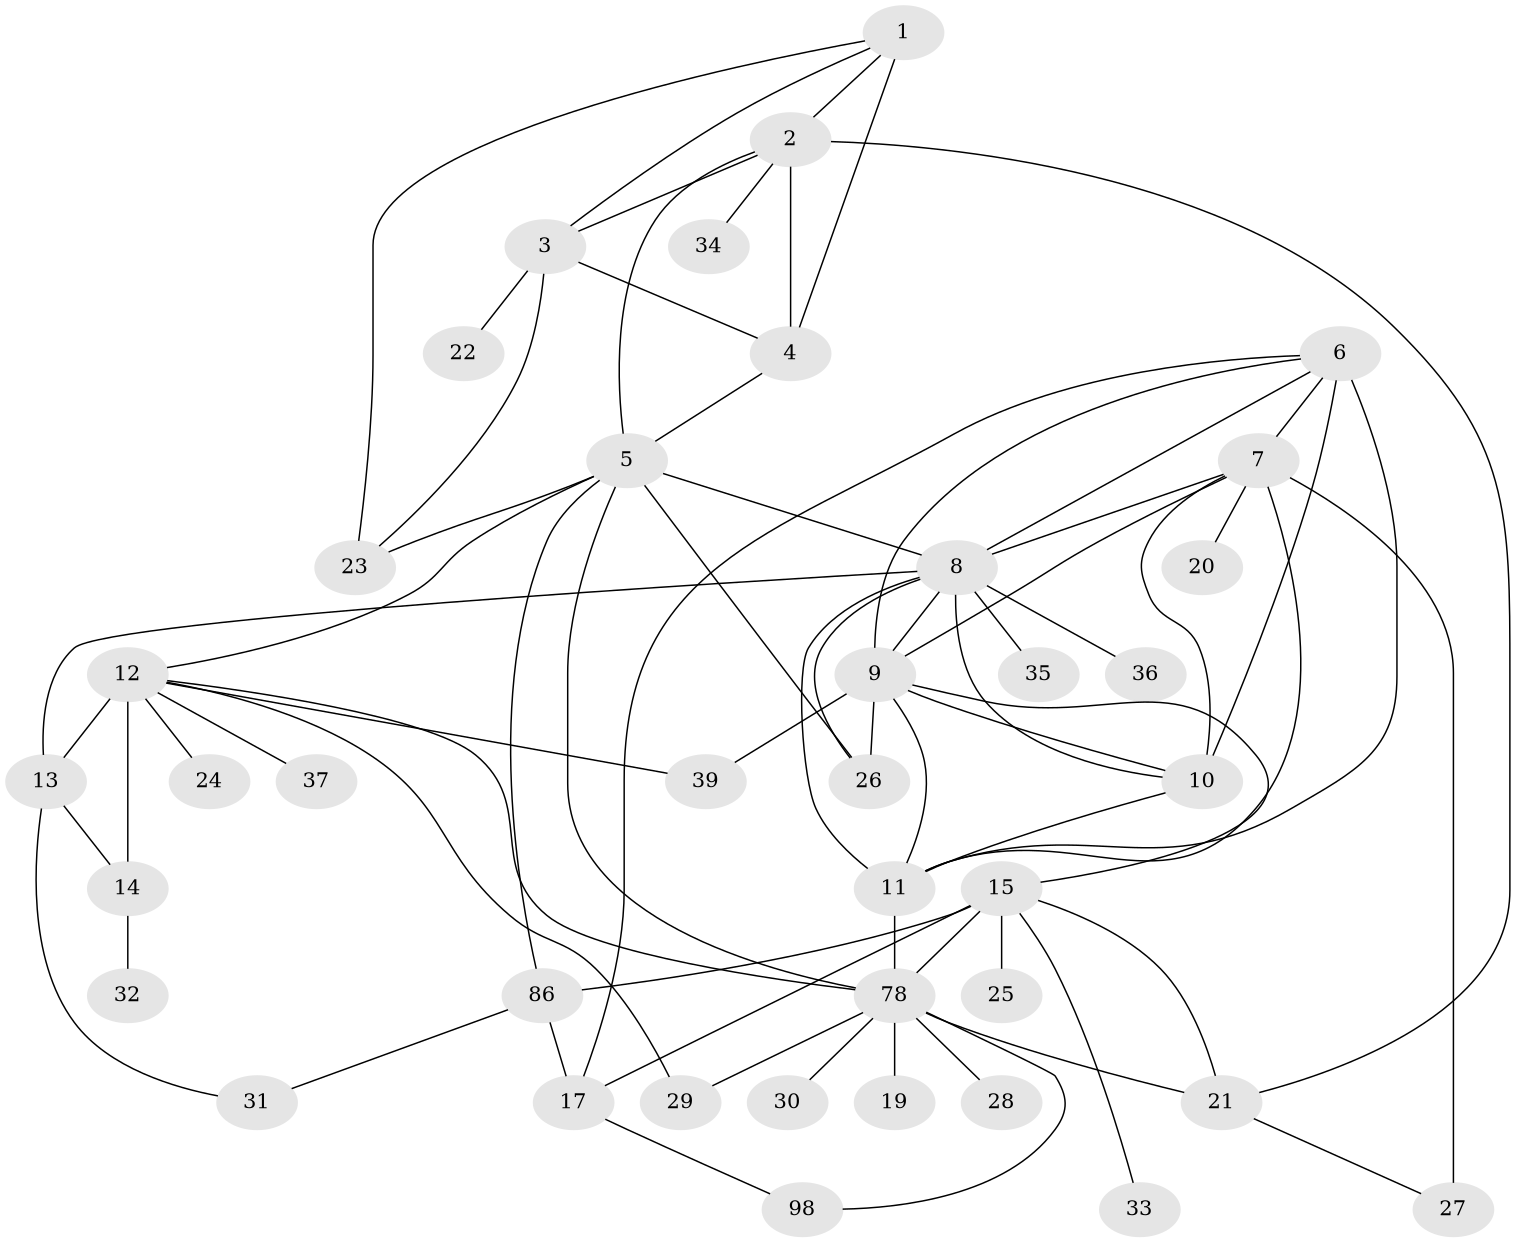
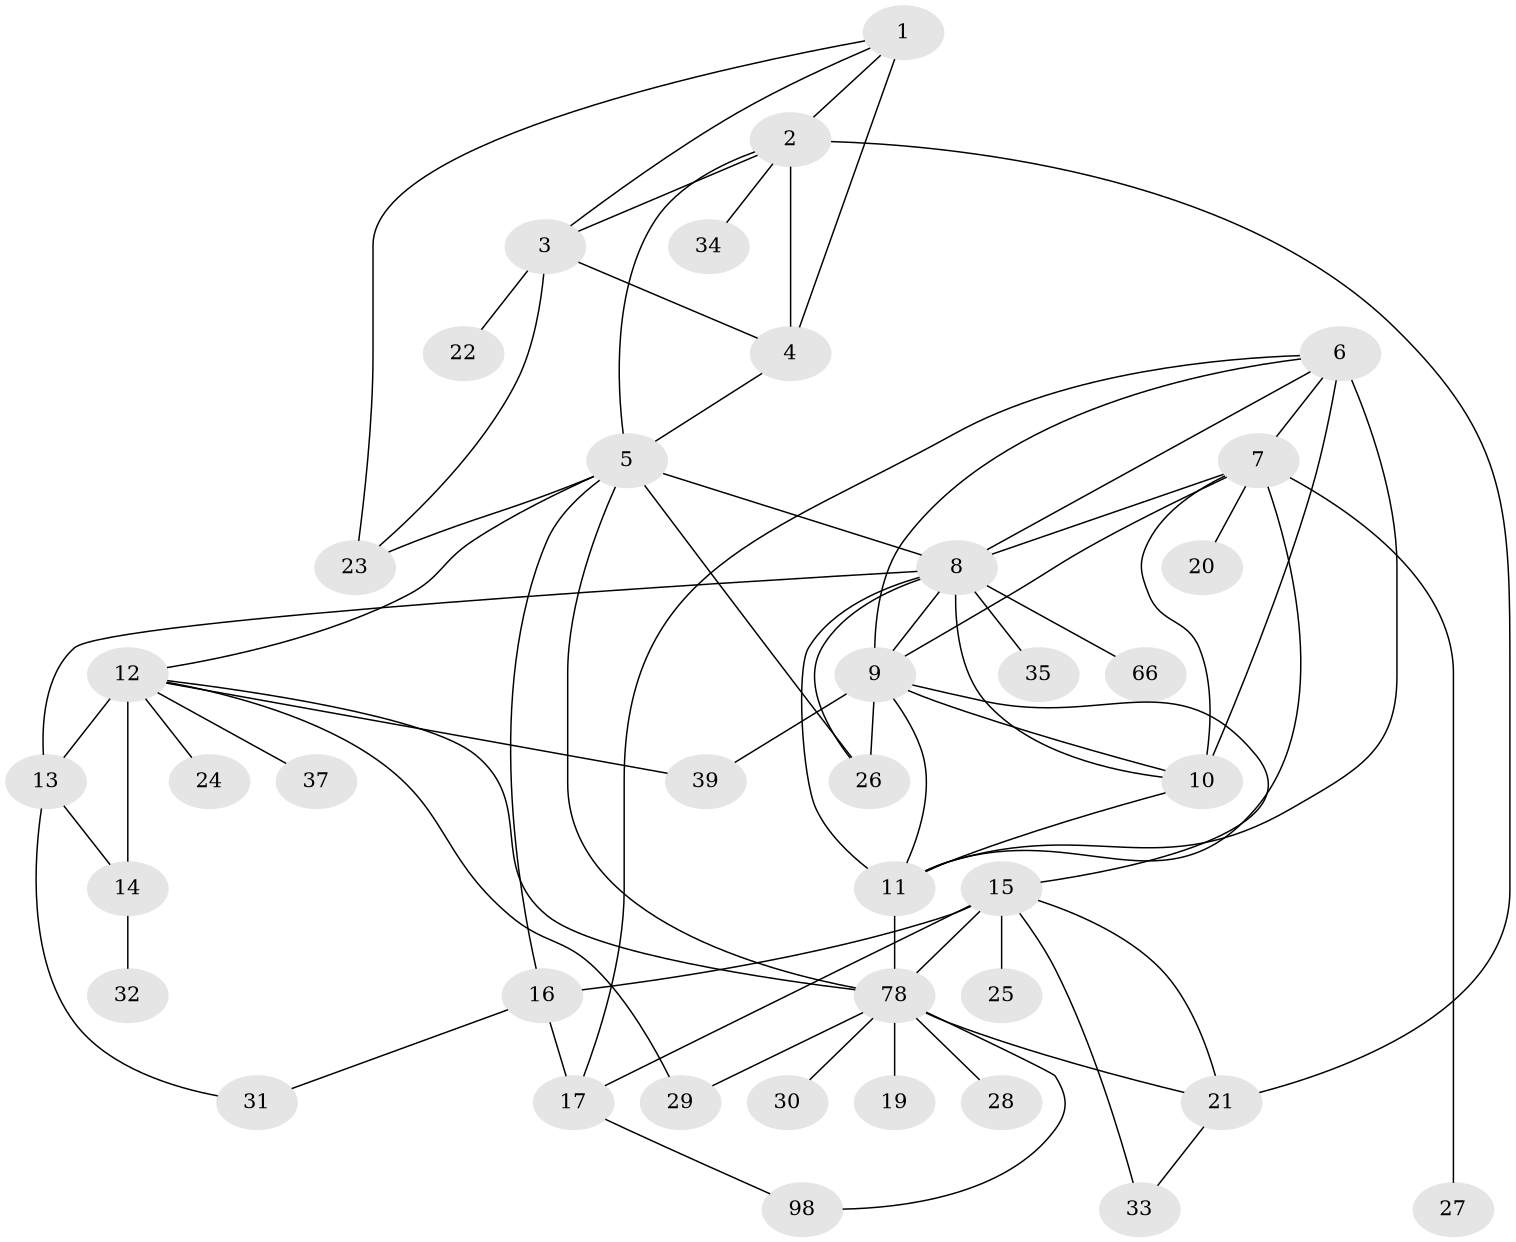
node "36": label "36" -> "66"
node "86": label "86" -> "16"
edge "21" -- "27": now "21" -- "33"
